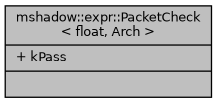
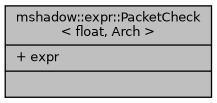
node "mshadow::expr::PacketCheck": text "+ kPass" -> "+ expr"
